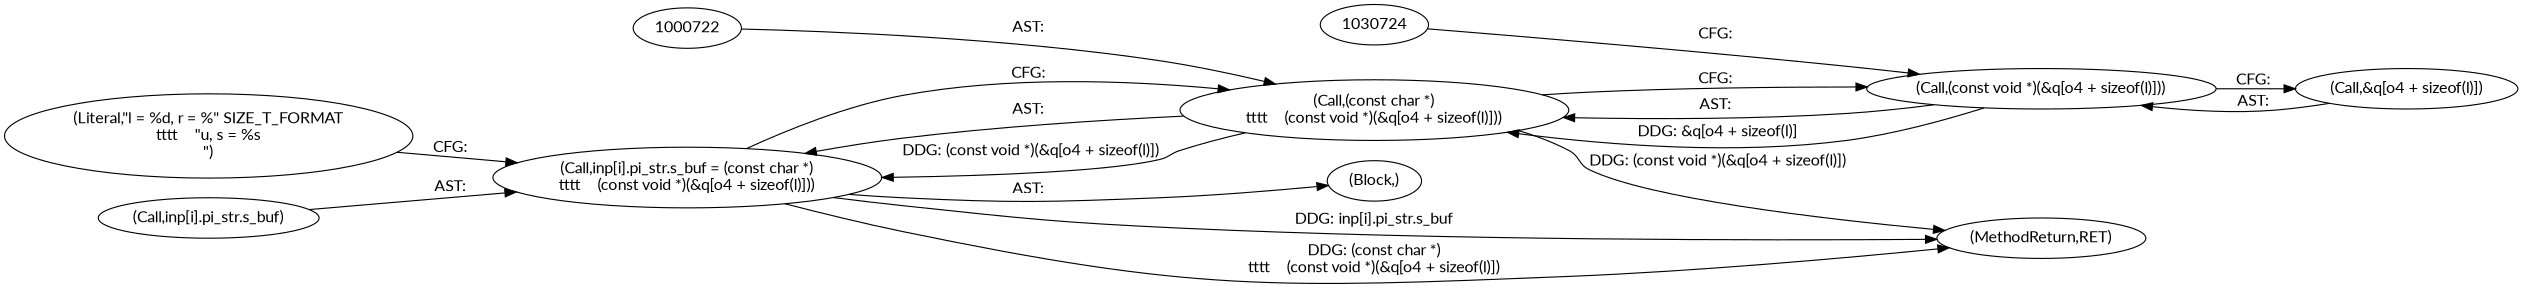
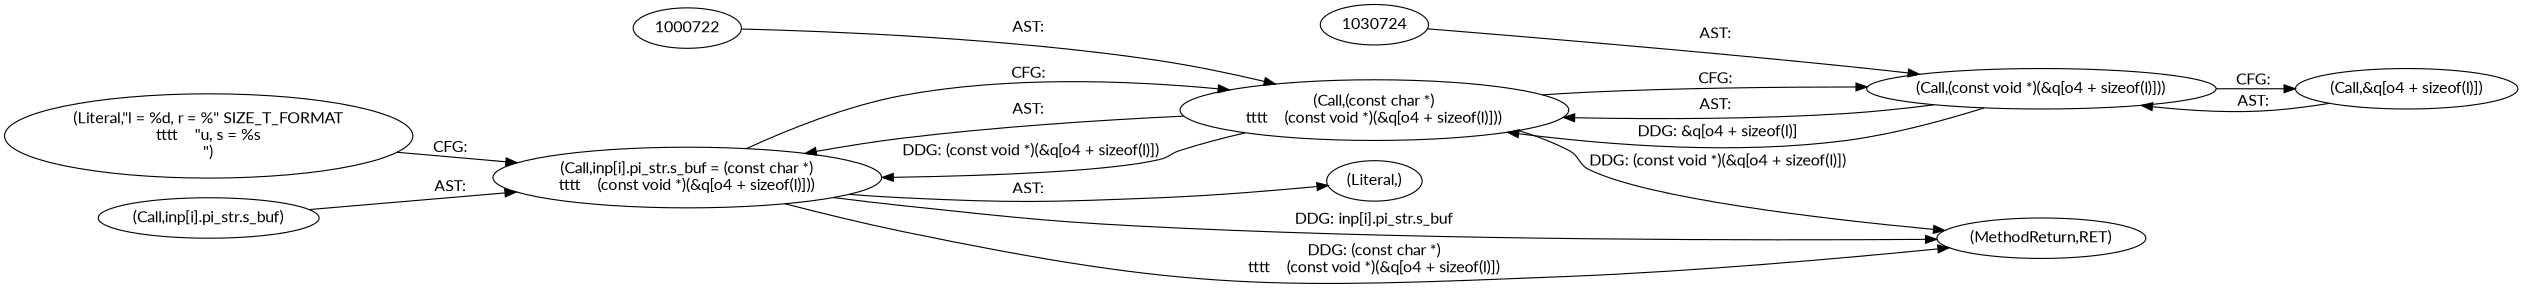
edge "1030724" -> "(Call,(const void *)(&q[o4 + sizeof(l)]))": label "CFG: " -> "AST: "
node "(Block,)": label "(Block,)" -> "(Literal,)"
